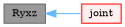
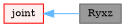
edge "joint" -> "Ryxz": reversed
